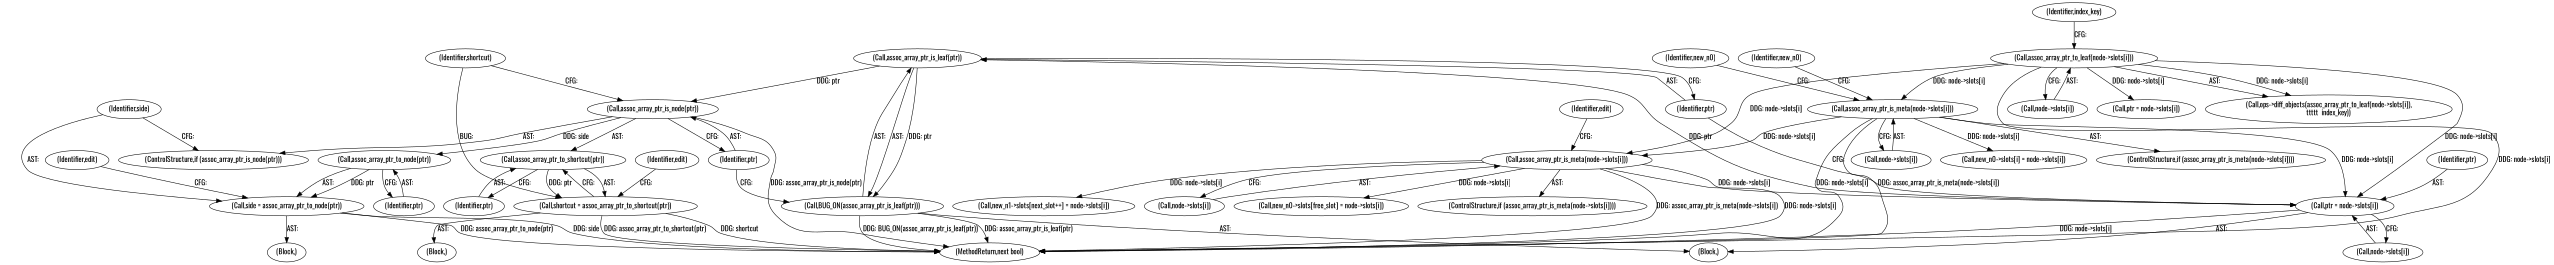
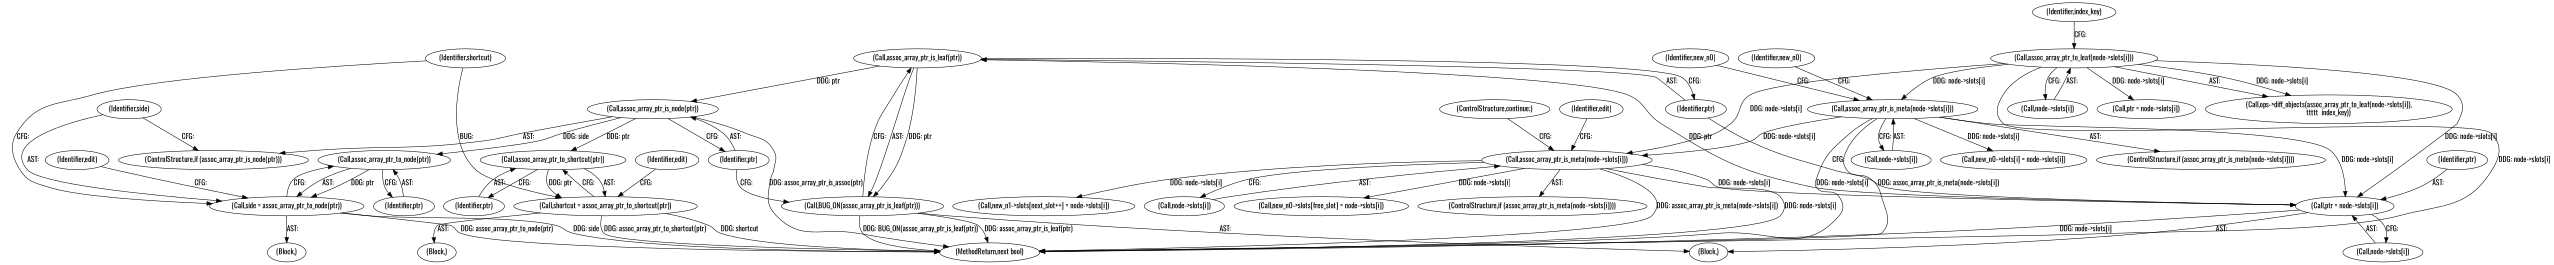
edge "(Identifier,shortcut)" -> "(Call,assoc_array_ptr_is_node(ptr))": now "(Identifier,shortcut)" -> "(Call,side = assoc_array_ptr_to_node(ptr))"
node "(ControlStructure,continue;)": added
edge "(Call,assoc_array_ptr_is_node(ptr))" -> "(Call,assoc_array_ptr_to_shortcut(ptr))": label "AST: " -> "DDG: ptr"
edge "(Call,BUG_ON(assoc_array_ptr_is_leaf(ptr)))" -> "(Call,assoc_array_ptr_is_leaf(ptr))": label "AST: " -> "CFG: "
edge "(Call,side = assoc_array_ptr_to_node(ptr))" -> "(Call,assoc_array_ptr_to_node(ptr))": added, label "CFG:"
edge "(Call,assoc_array_ptr_is_node(ptr))" -> "(MethodReturn,next bool)": label "DDG: assoc_array_ptr_is_node(ptr)" -> "DDG: assoc_array_ptr_is_assoc(ptr)"
